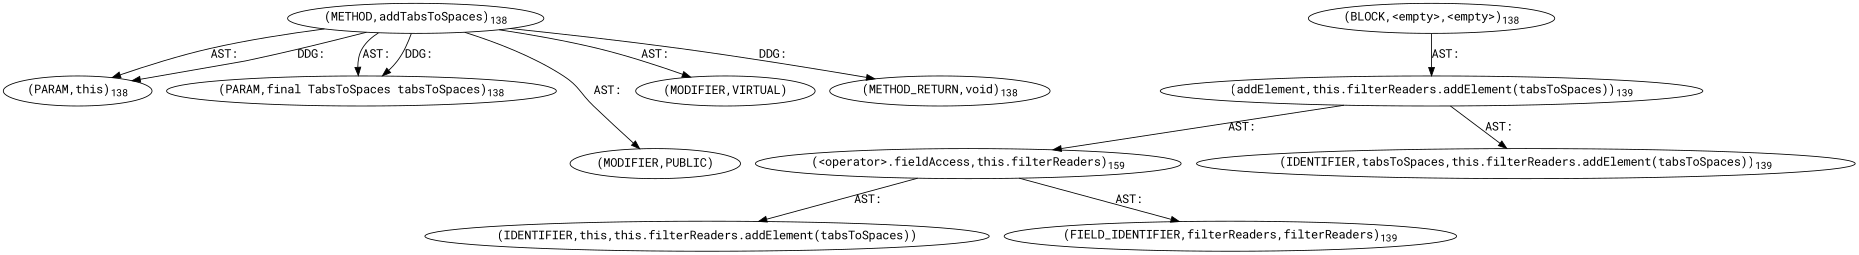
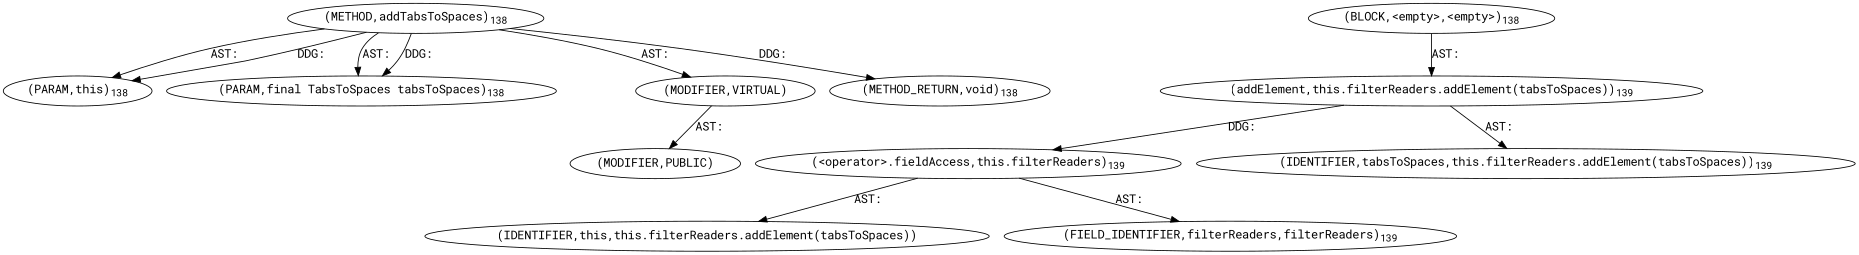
edge "(METHOD,addTabsToSpaces)" -> "(MODIFIER,PUBLIC)": now "(MODIFIER,VIRTUAL)" -> "(MODIFIER,PUBLIC)"
edge "(addElement,this.filterReaders.addElement(tabsToSpaces))" -> "(<operator>.fieldAccess,this.filterReaders)": label "AST: " -> "DDG: "
node "(<operator>.fieldAccess,this.filterReaders)": text "159" -> "139"
